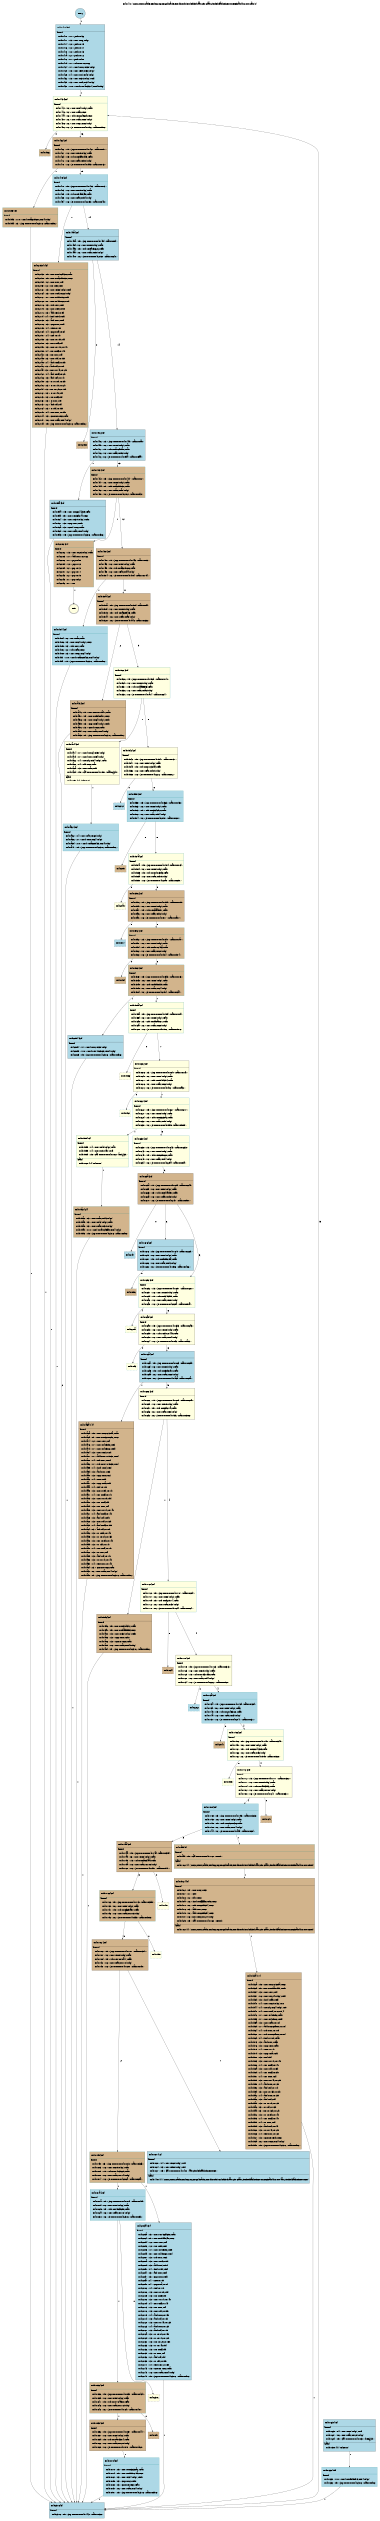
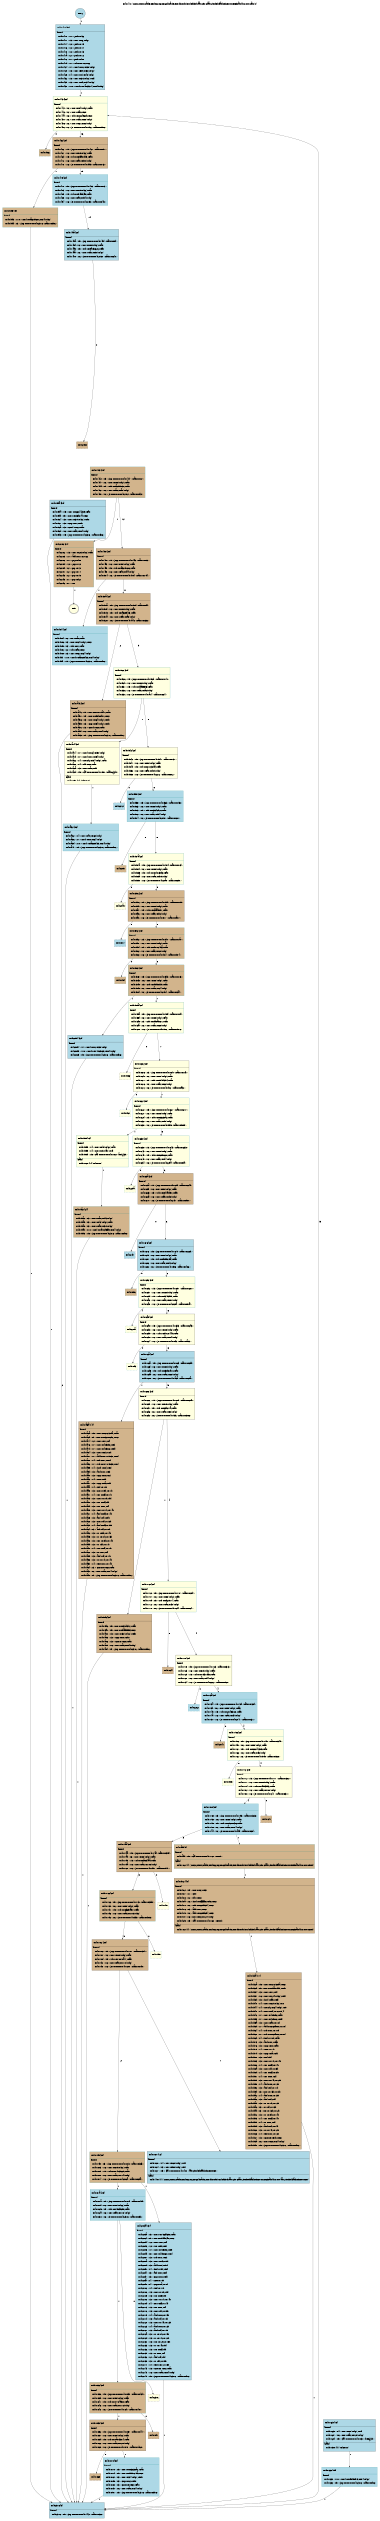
node "0x402153 [143]": removed
node "0x4014b6 [28]": removed
node "0x40229a": added
edge "0x40165a [28]" -> "0x401692 [28]": now "0x401676 [28]" -> "0x401692 [28]"
edge "0x401be4 [28]" -> "0x402316 [5]": removed, label "1"
node "0x40186e": added
